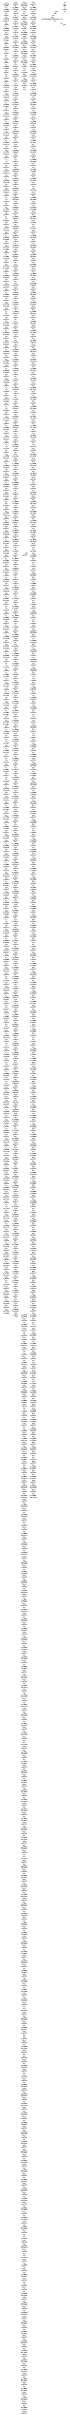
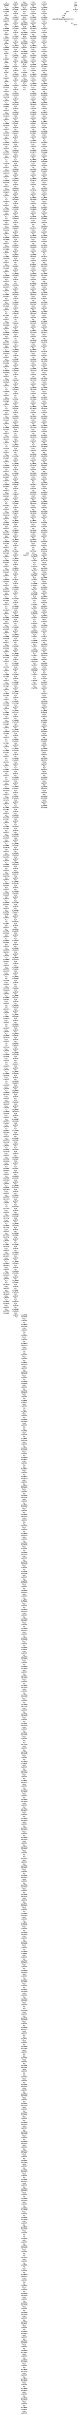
node "$r475[2] = 57.078892771321": removed
